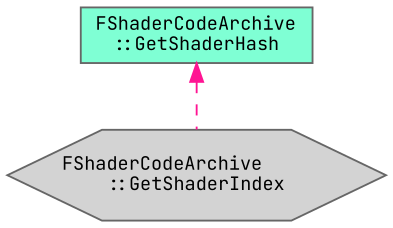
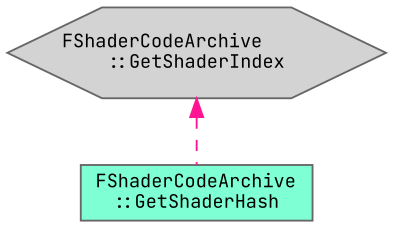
edge "FShaderCodeArchive ::GetShaderIndex" -> "FShaderCodeArchive ::GetShaderHash": reversed
